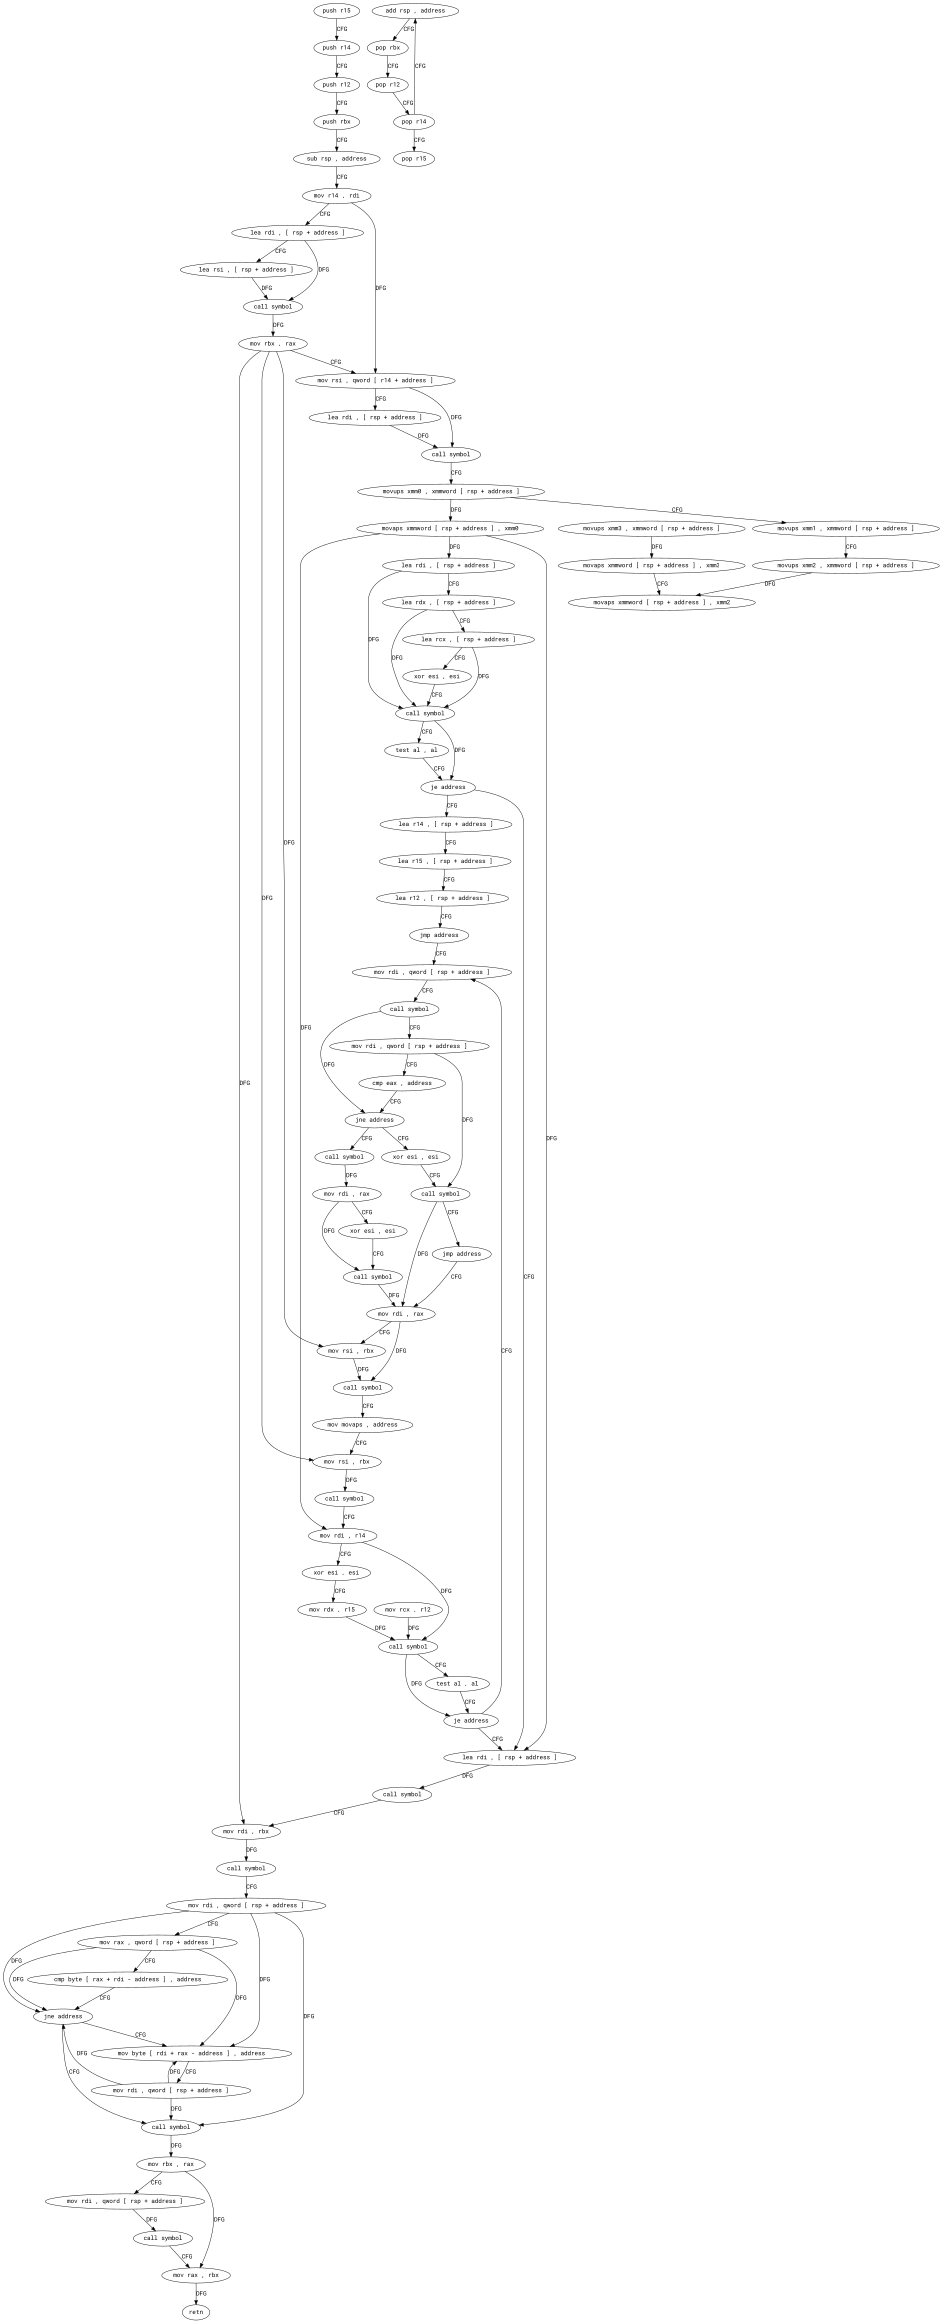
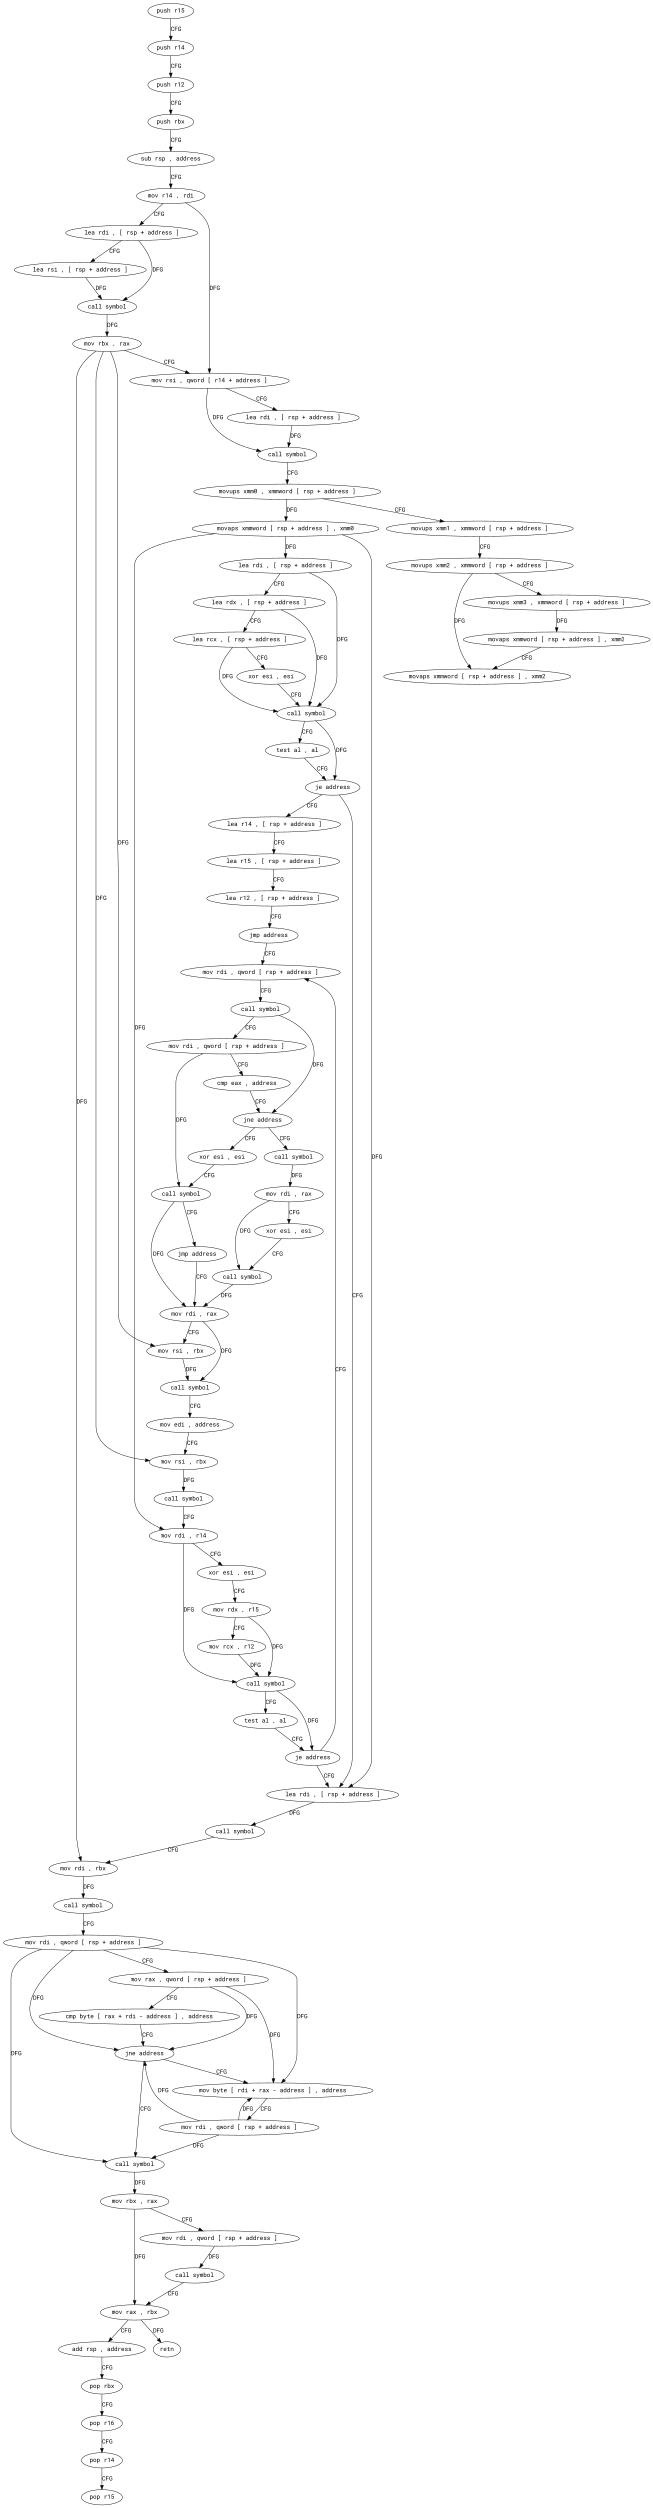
edge "pop r14" -> "add rsp , address": now "mov rax , rbx" -> "add rsp , address"
node "pop r12": label "pop r12" -> "pop r16"
edge "movups xmm2 , xmmword [ rsp + address ]" -> "movups xmm3 , xmmword [ rsp + address ]": added, label "CFG"
node "mov movaps , address": label "mov movaps , address" -> "mov edi , address"
edge "mov rdx , r15" -> "mov rcx , r12": added, label "CFG"
